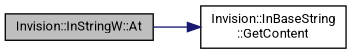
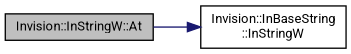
node "Invision::InBaseString ::GetContent": label "Invision::InBaseString ::GetContent" -> "Invision::InBaseString ::InStringW"
